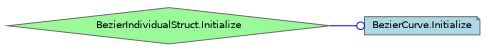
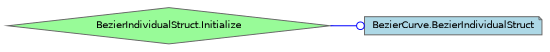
node "BezierCurve.Initialize": label "BezierCurve.Initialize" -> "BezierCurve.BezierIndividualStruct"
